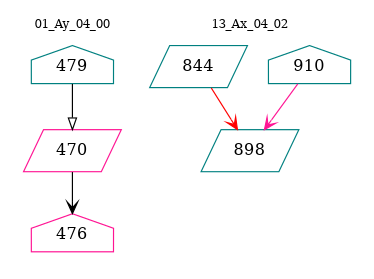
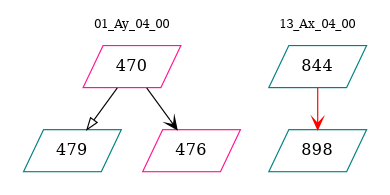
cluster "13_Ax_04_02": label "13_Ax_04_02" -> "13_Ax_04_00"
node "479": shape house -> parallelogram
node "910": removed
edge "479" -> "470": reversed
node "476": shape house -> parallelogram
